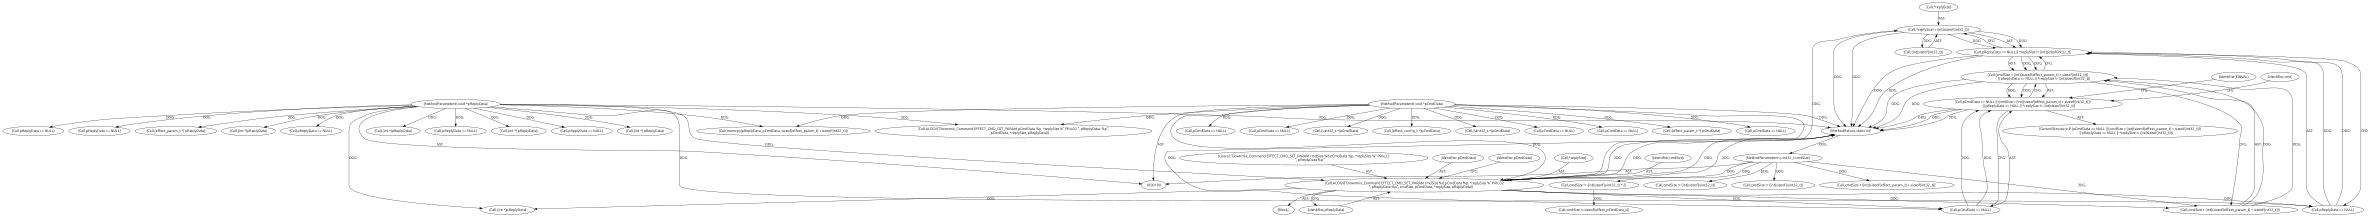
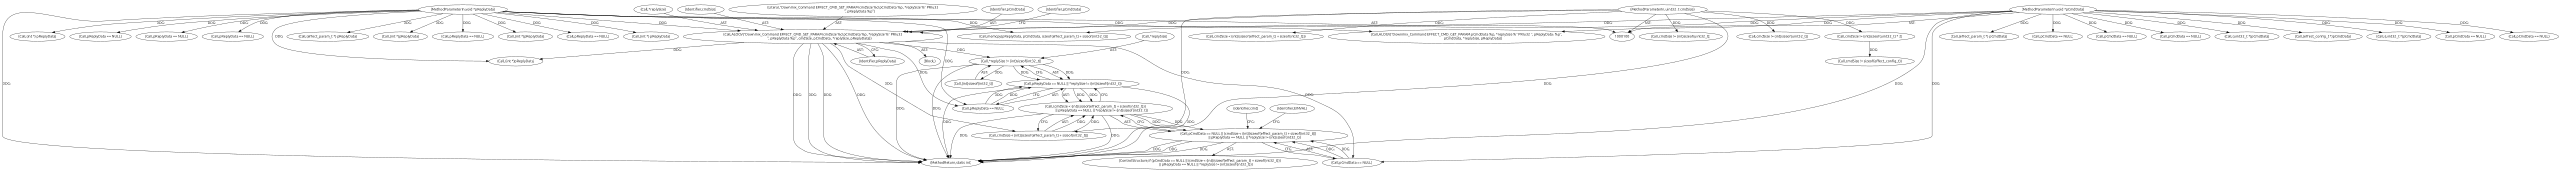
edge "(MethodReturn,static int)" -> "(MethodParameterIn,uint32_t cmdSize)": reversed
node "(Call,cmdSize != sizeof(effect_pCmdData_t))": label "(Call,cmdSize != sizeof(effect_pCmdData_t))" -> "(Call,cmdSize != sizeof(effect_config_t))"
